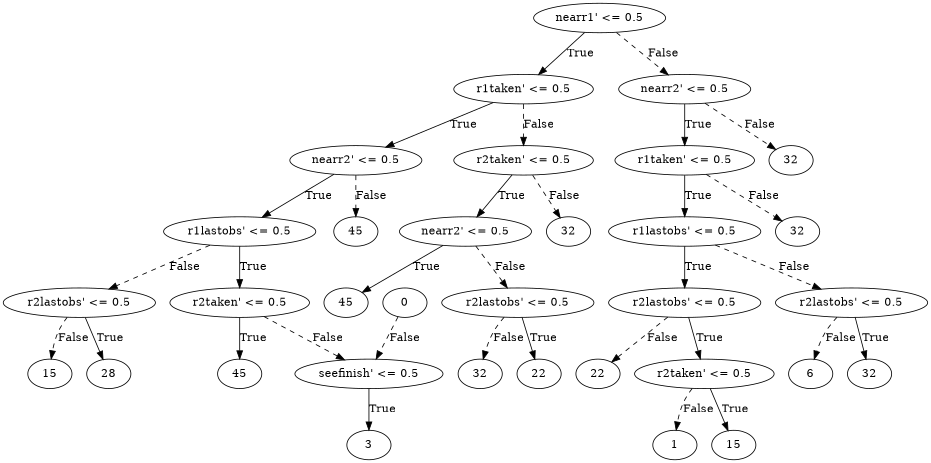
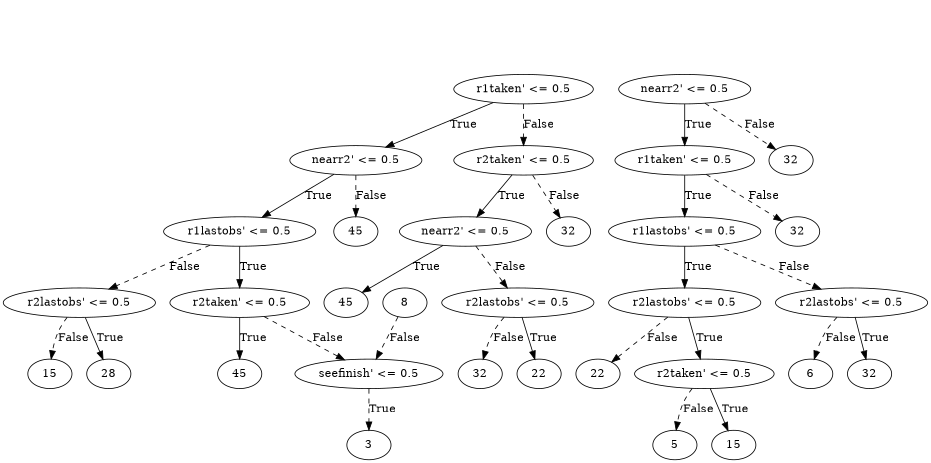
node "nearr1' <= 0.5": removed
node "0": label "0" -> "8"
edge "seefinish' <= 0.5" -> "3": style solid -> dashed
node "1": label "1" -> "5"
